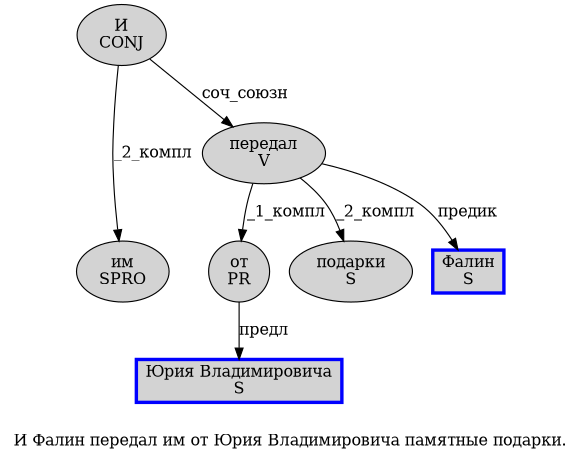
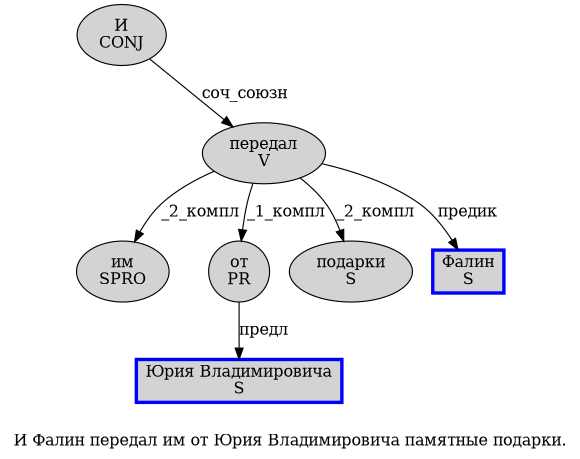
edge "И CONJ" -> "им SPRO": now "передал V" -> "им SPRO"
